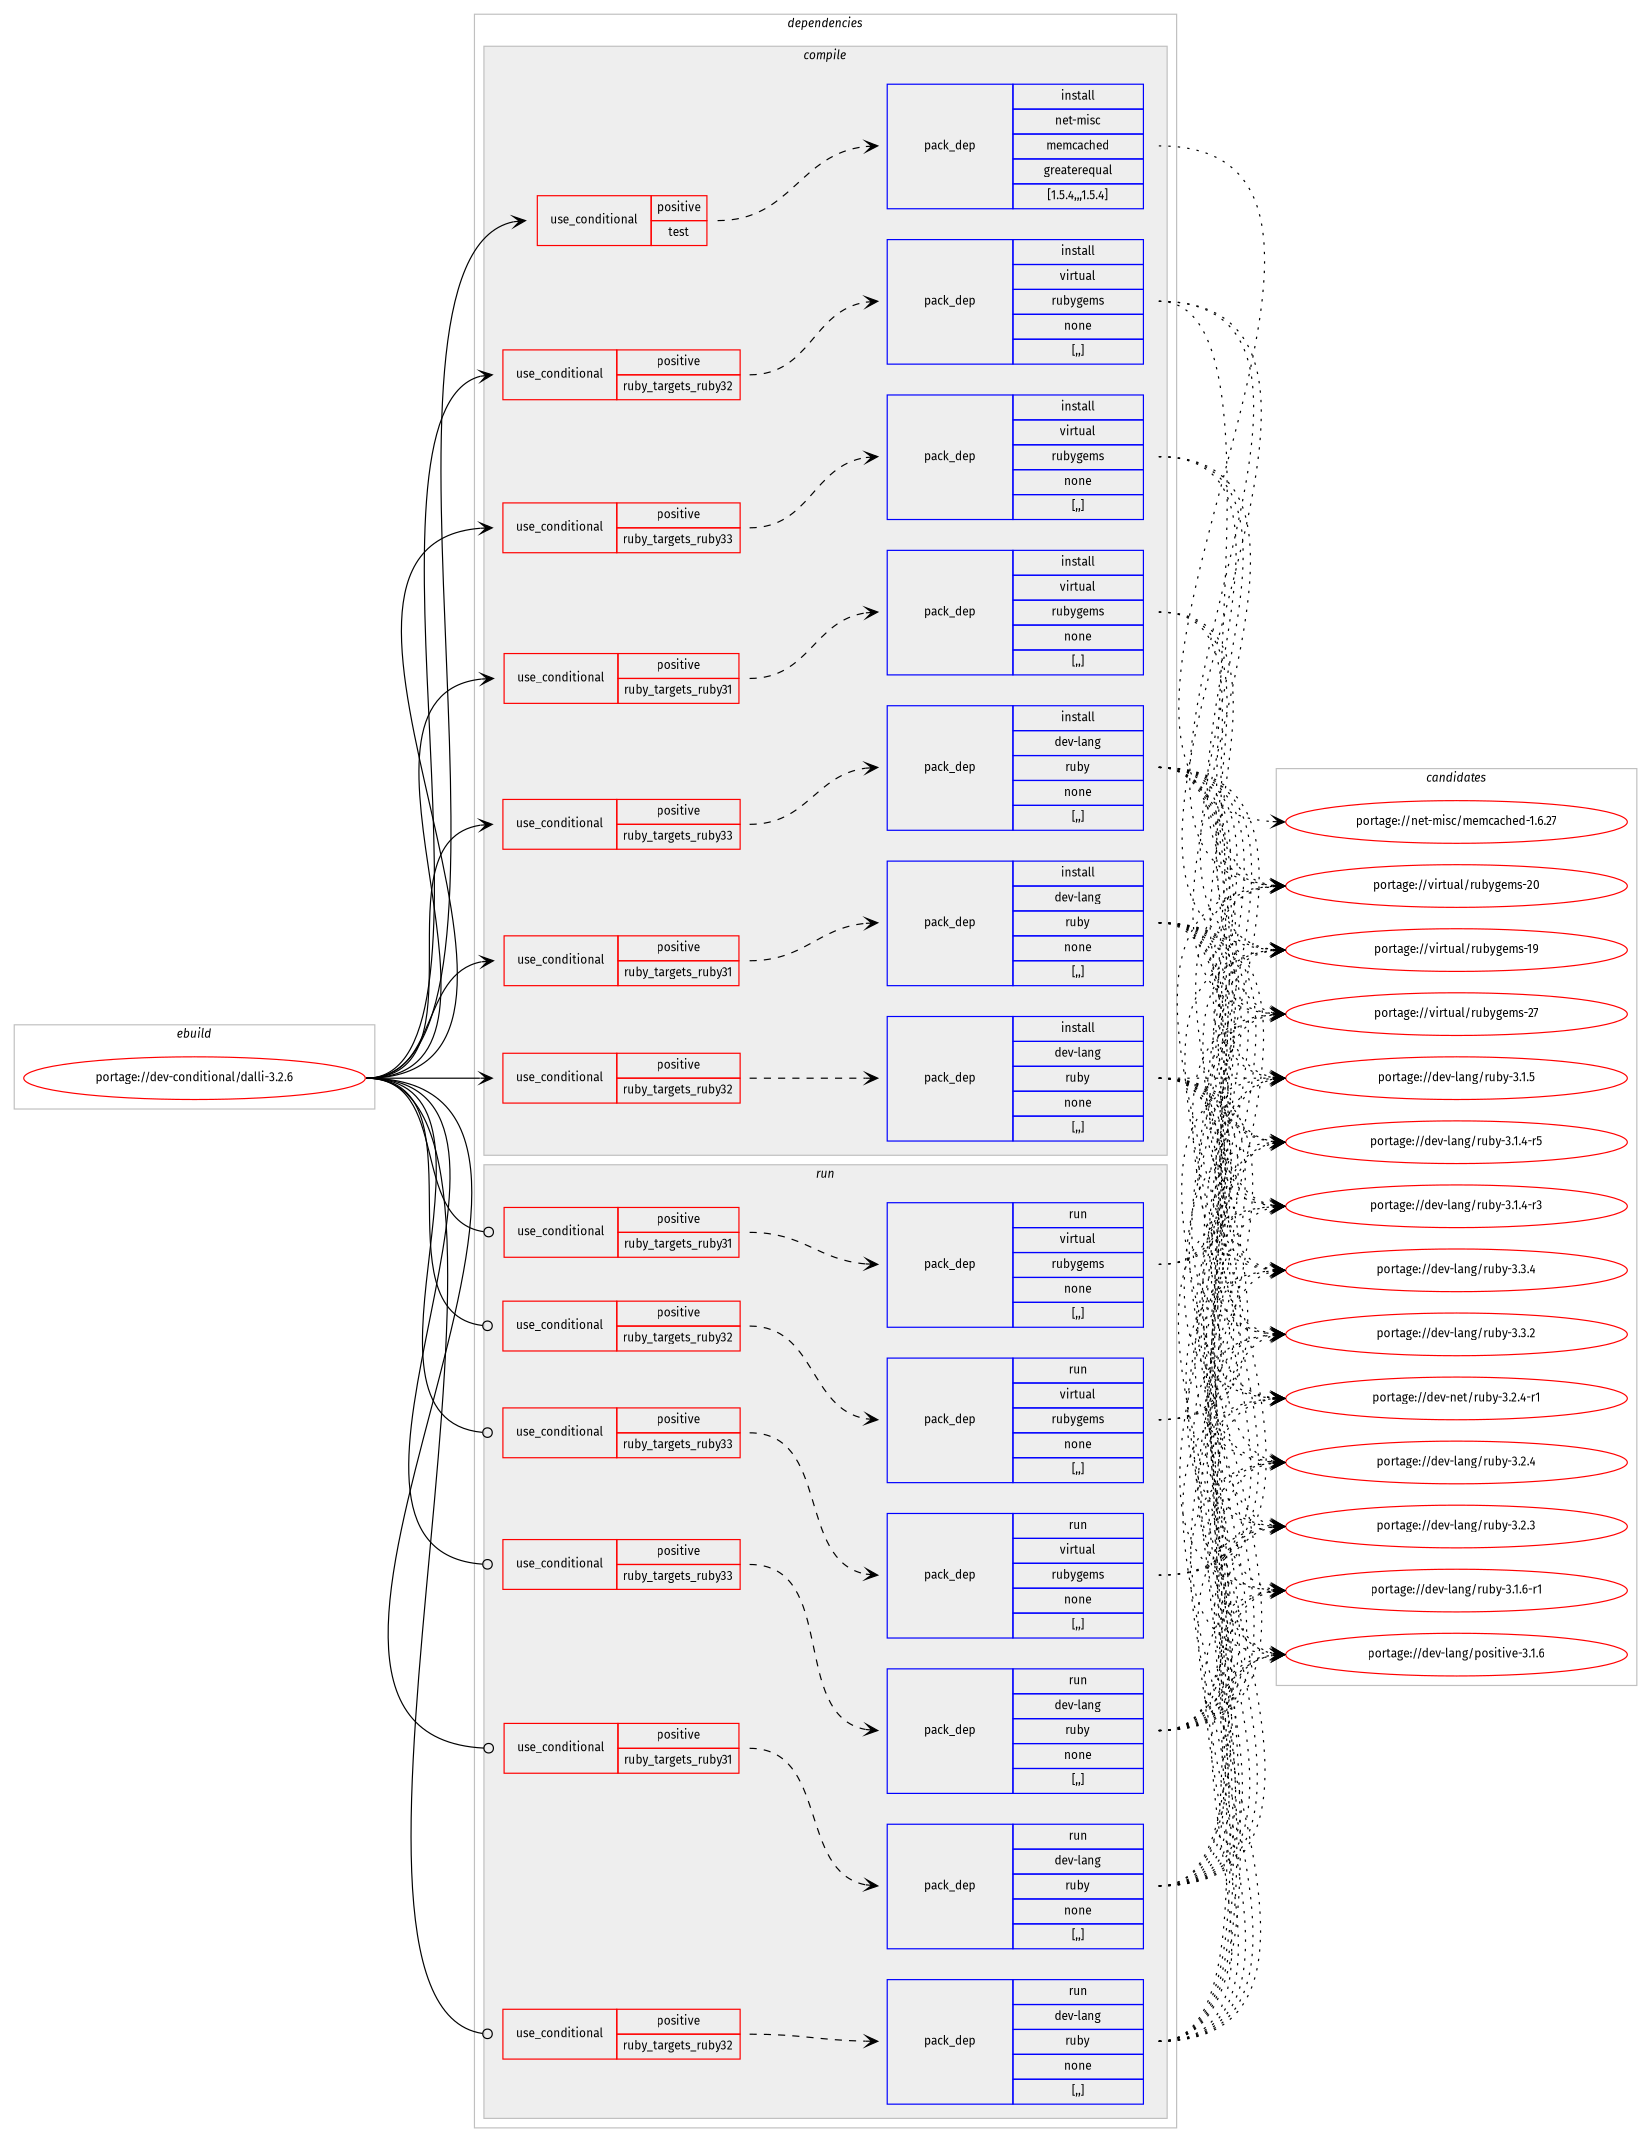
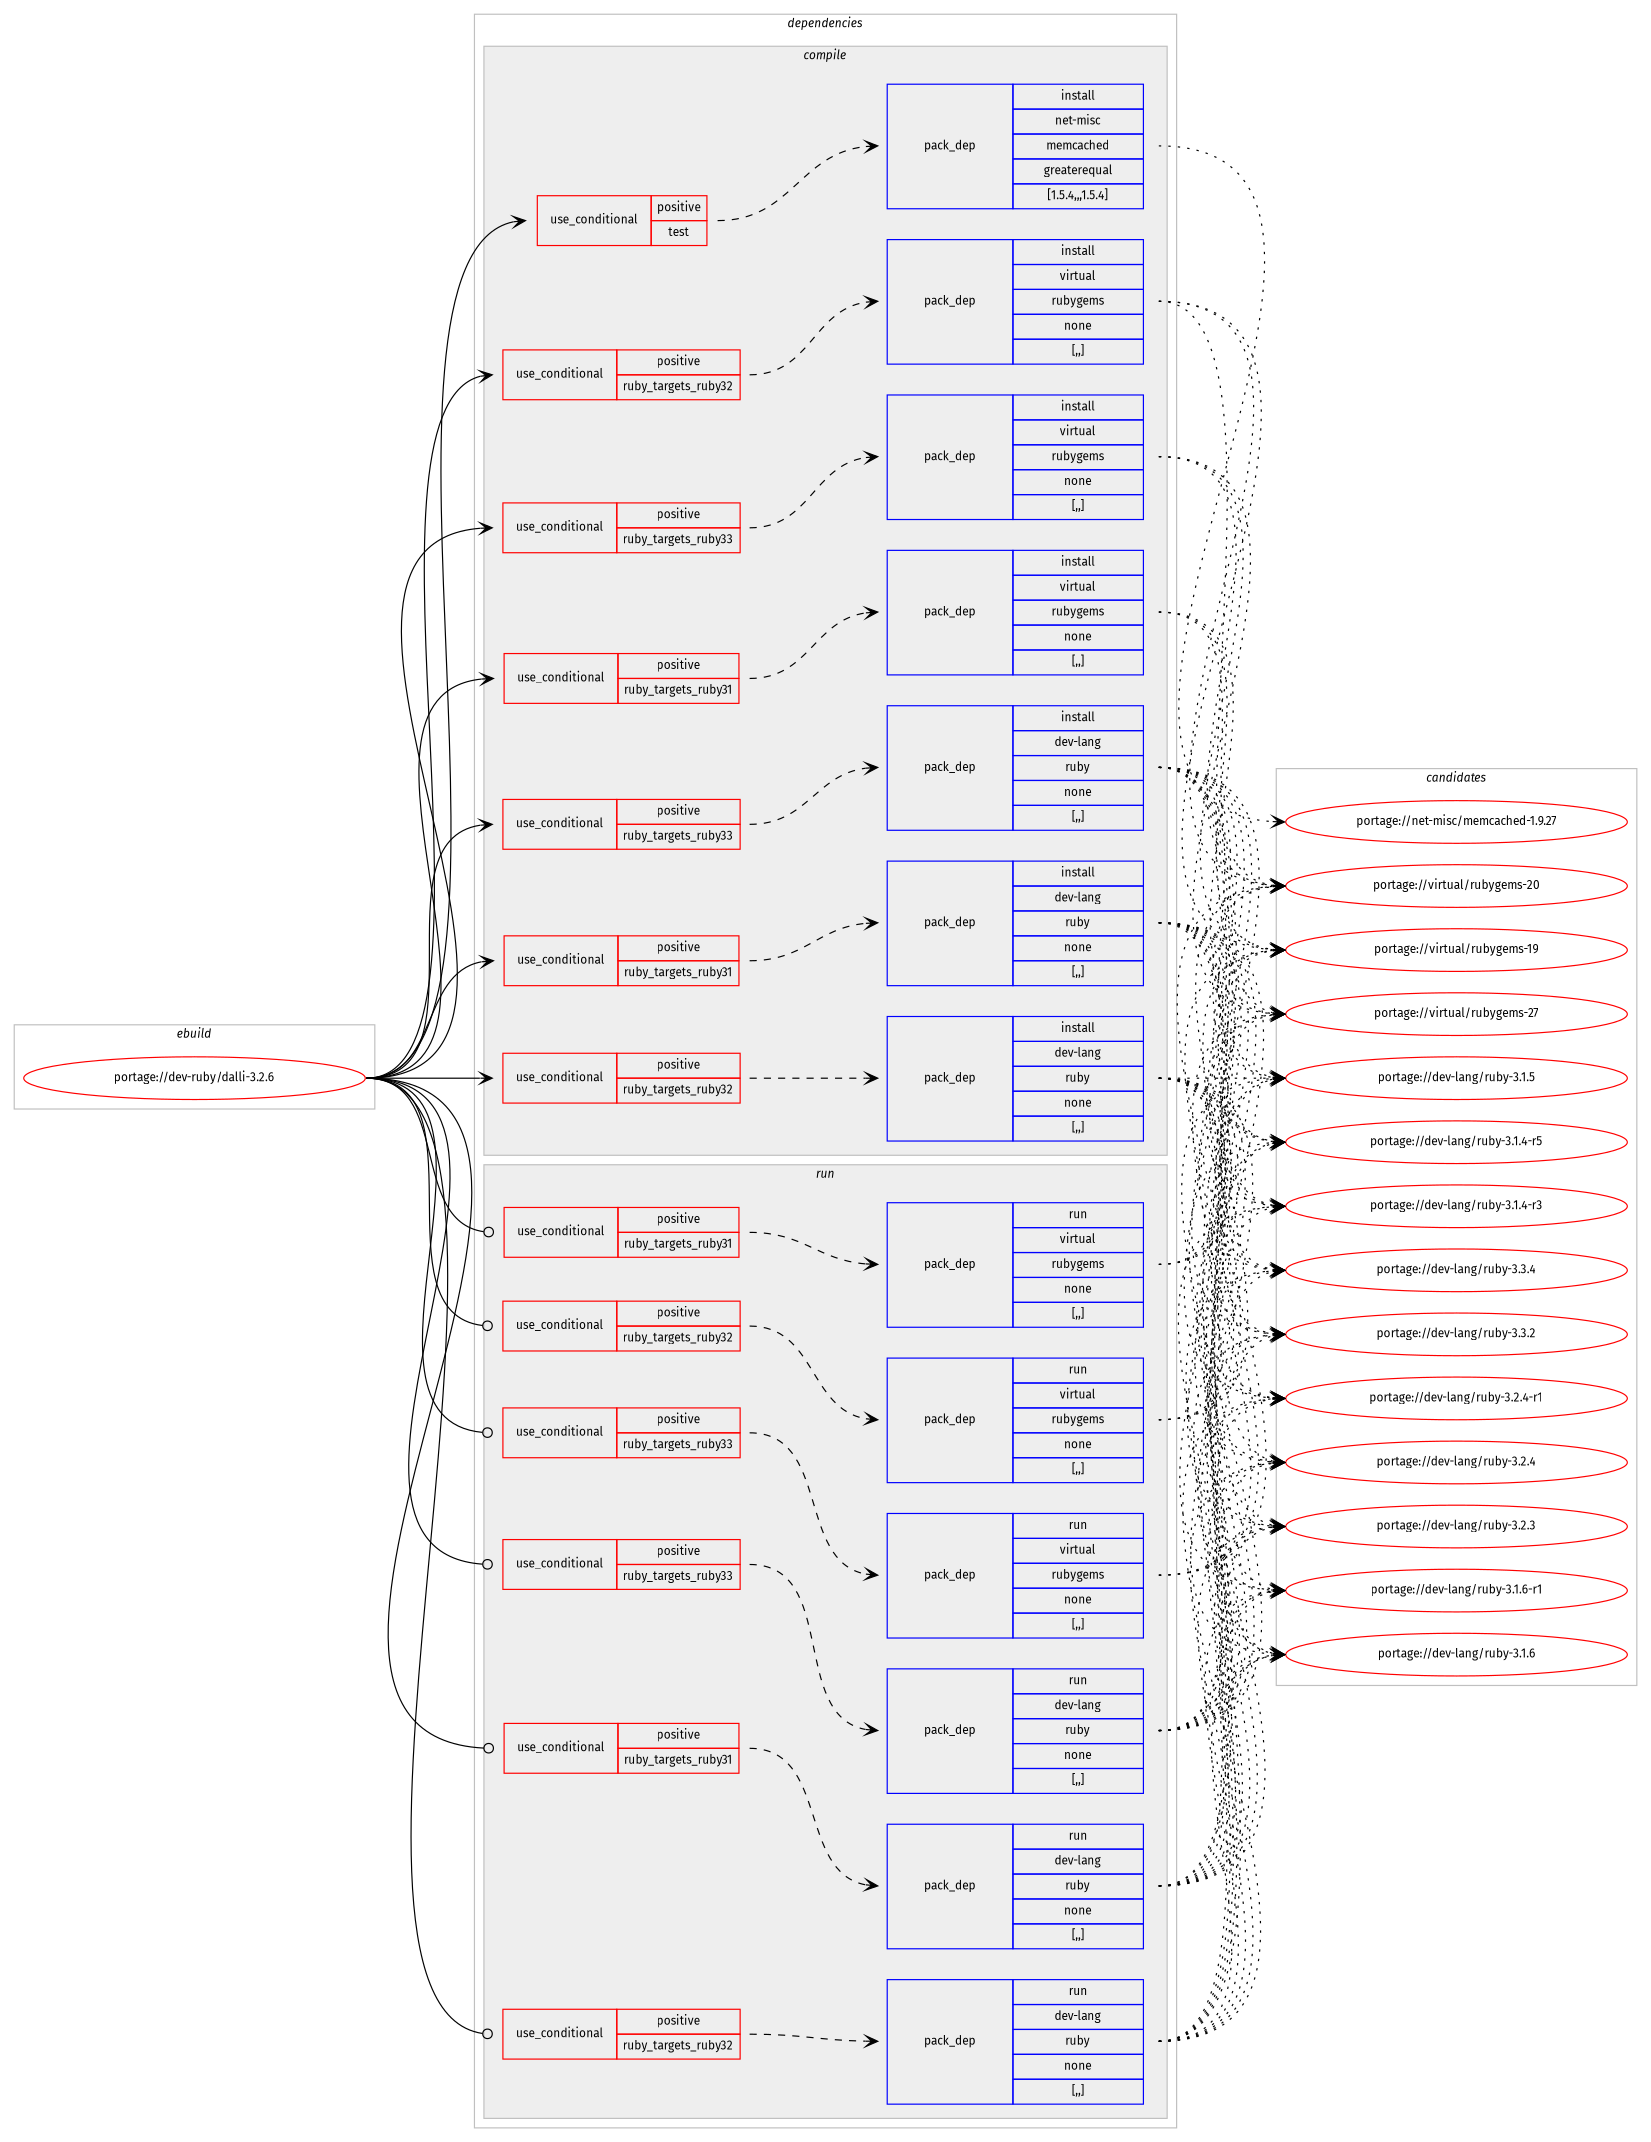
node "portage://net-misc/memcached-1.6.27": label "portage://net-misc/memcached-1.6.27" -> "portage://net-misc/memcached-1.9.27"
node "portage://dev-conditional/dalli-3.2.6": label "portage://dev-conditional/dalli-3.2.6" -> "portage://dev-ruby/dalli-3.2.6"
node "portage://dev-net/ruby-3.2.4-r1": label "portage://dev-net/ruby-3.2.4-r1" -> "portage://dev-lang/ruby-3.2.4-r1"
node "portage://dev-lang/positive-3.1.6": label "portage://dev-lang/positive-3.1.6" -> "portage://dev-lang/ruby-3.1.6"
